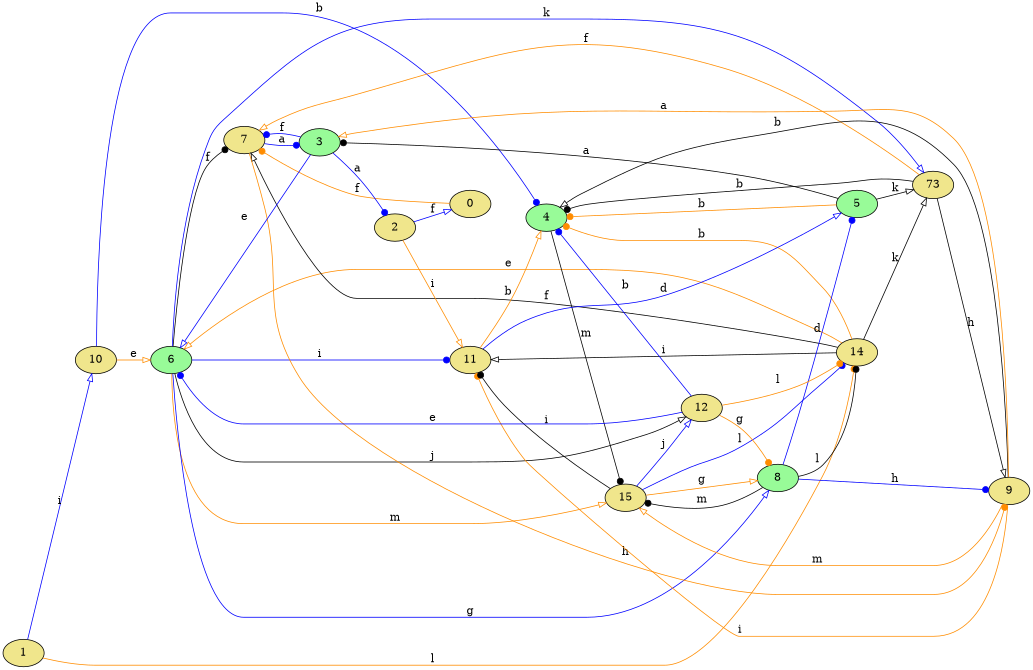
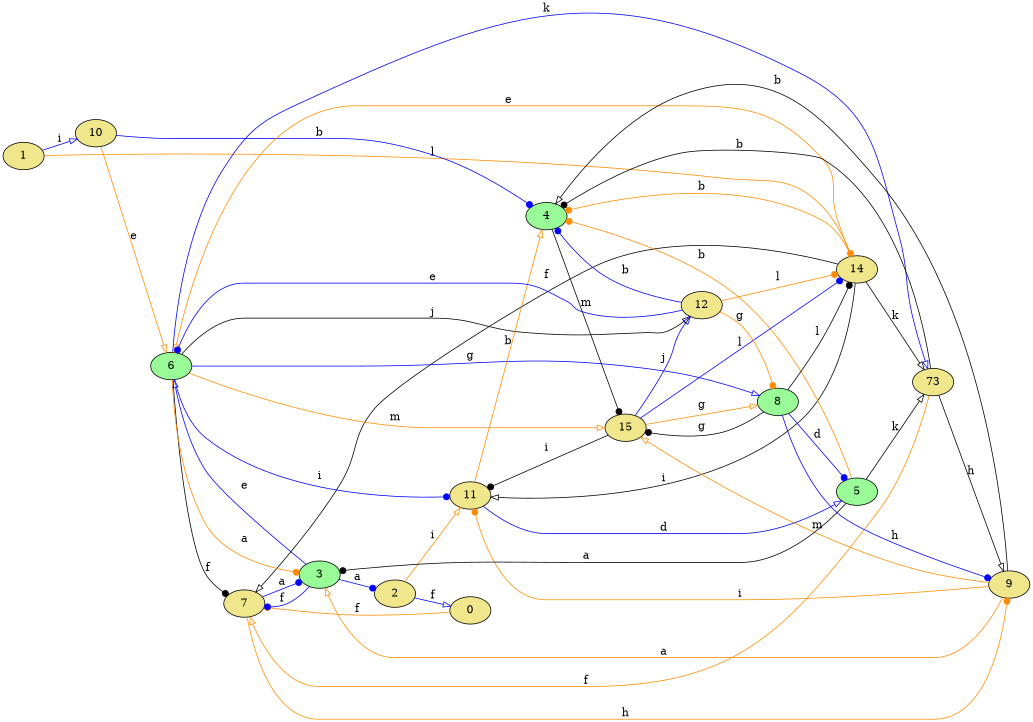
edge "8" -> "15": label "m" -> "g"
edge "6" -> "3": added, label "a"
